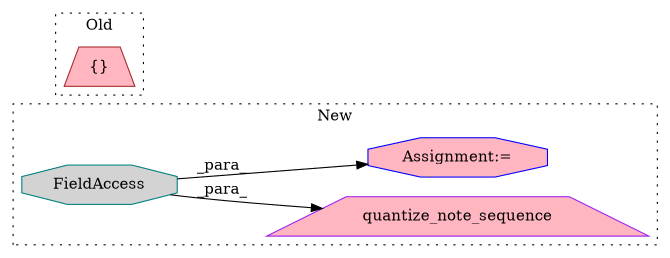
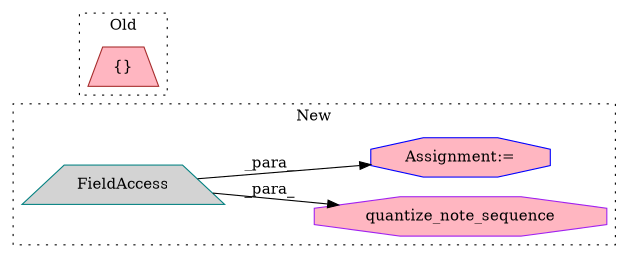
node "FieldAccess": shape octagon -> trapezium
node "quantize_note_sequence": shape trapezium -> octagon
